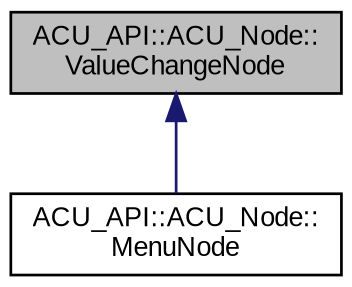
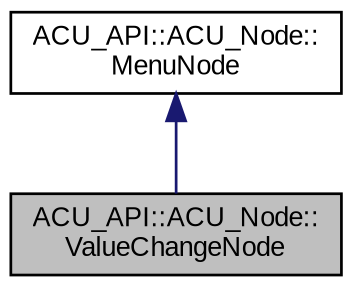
edge "ACU_API::ACU_Node:: MenuNode" -> "ACU_API::ACU_Node:: ValueChangeNode": reversed
